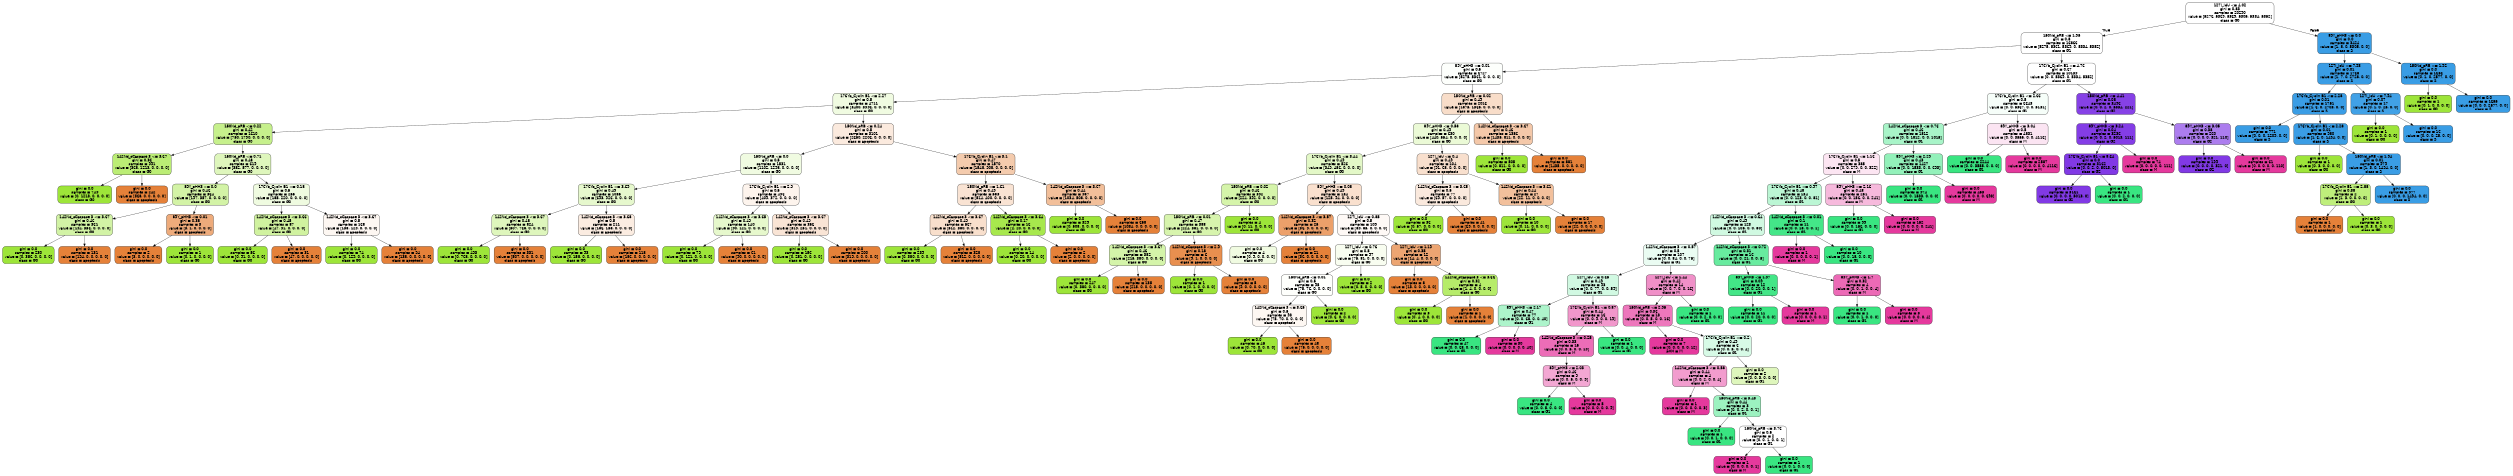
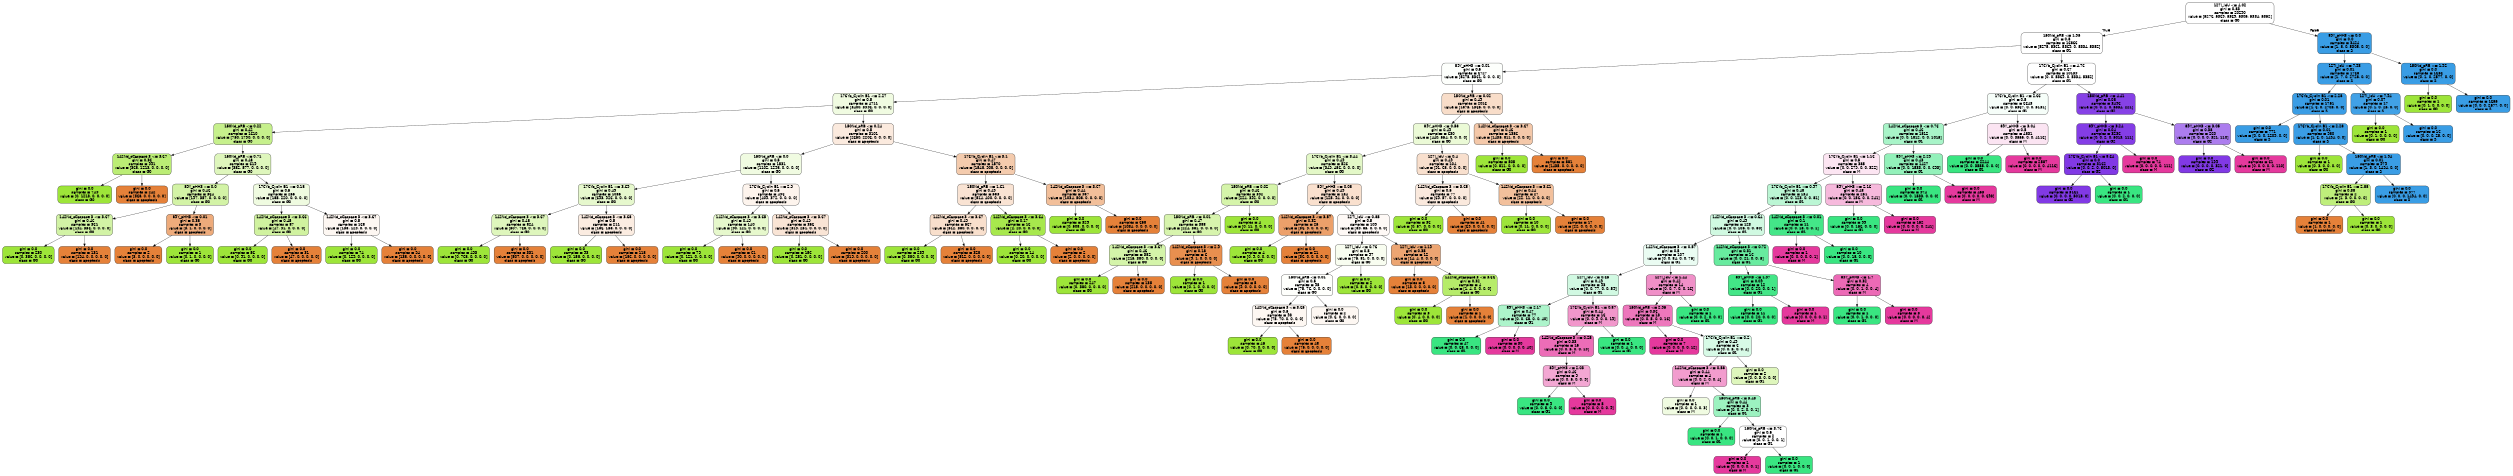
node "gini = 0.0 samples = 4 value = [0, 9, 0, 0, 0, 0] class = G0": fillcolor #f0fbe1 -> #9de539
node "gini = 0.0 samples = 2 value = [0, 6, 0, 0, 0, 0] class = G0": fillcolor #9de539 -> #fdf7f2
node "gini = 0.0 samples = 7 value = [0, 0, 0, 0, 0, 12] pHH = M": label "gini = 0.0 samples = 7 value = [0, 0, 0, 0, 0, 12] pHH = M" -> "gini = 0.0 samples = 7 value = [0, 0, 0, 0, 0, 12] class = M"
node "gini = 0.0 samples = 4 value = [0, 0, 5, 0, 0, 0] class = G1": label "gini = 0.0 samples = 4 value = [0, 0, 5, 0, 0, 0] class = G1" -> "gini = 0.0 samples = 9 value = [0, 0, 5, 0, 0, 0] class = G1"
node "gini = 0.0 samples = 1 value = [0, 0, 0, 0, 0, 3] class = M": fillcolor #e5399d -> #f0fbe1
